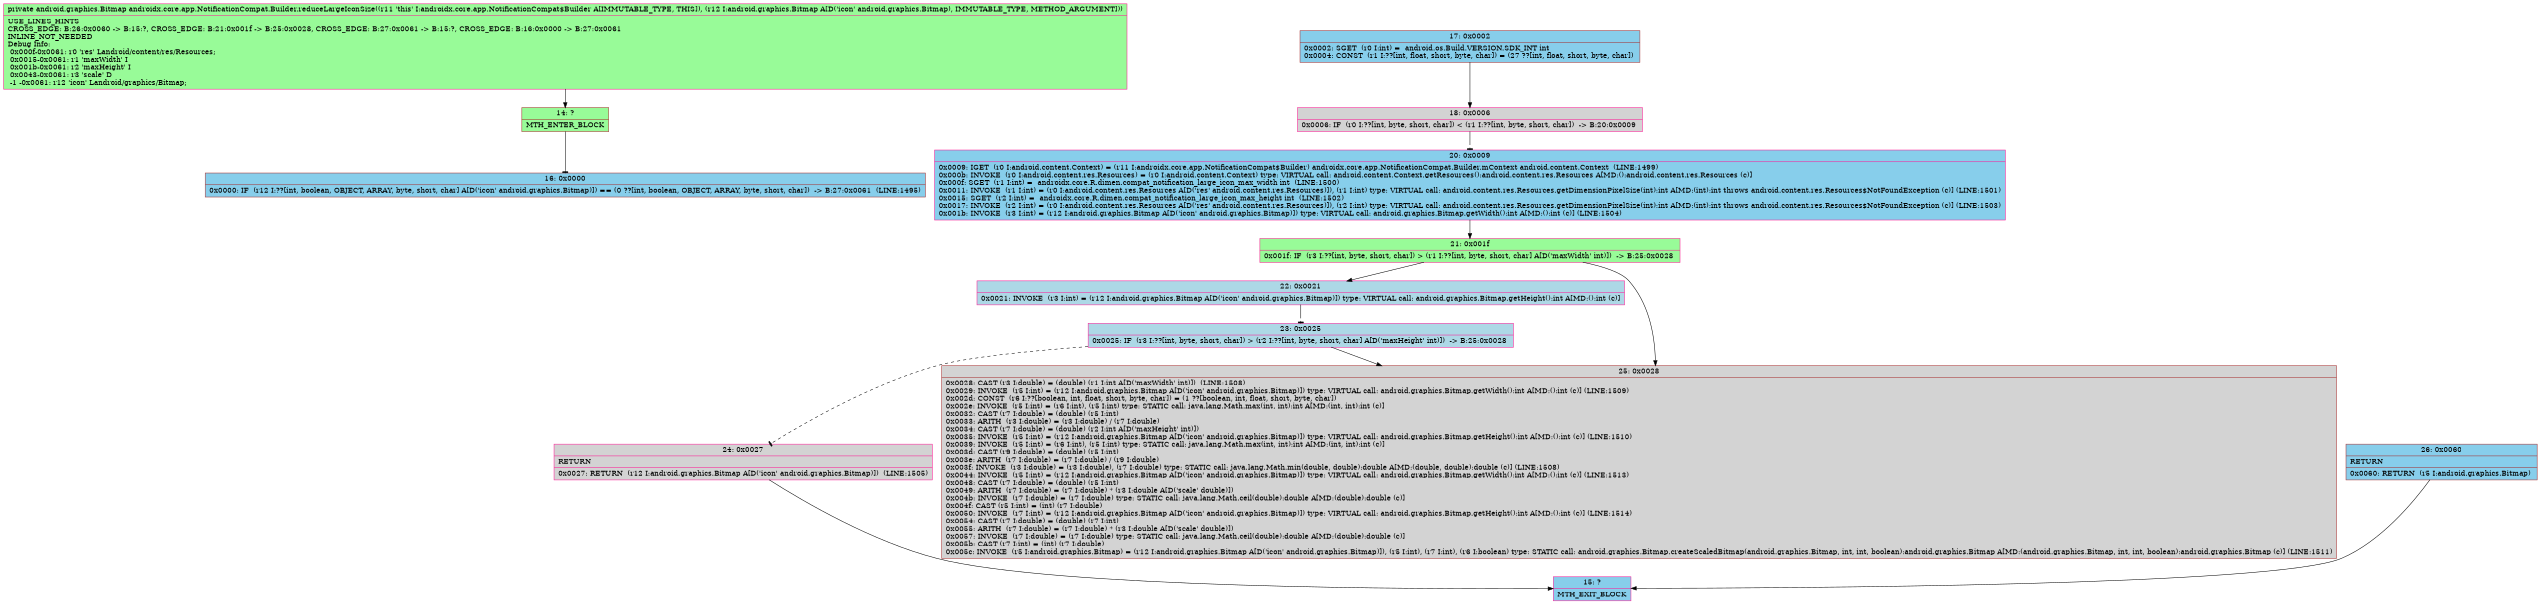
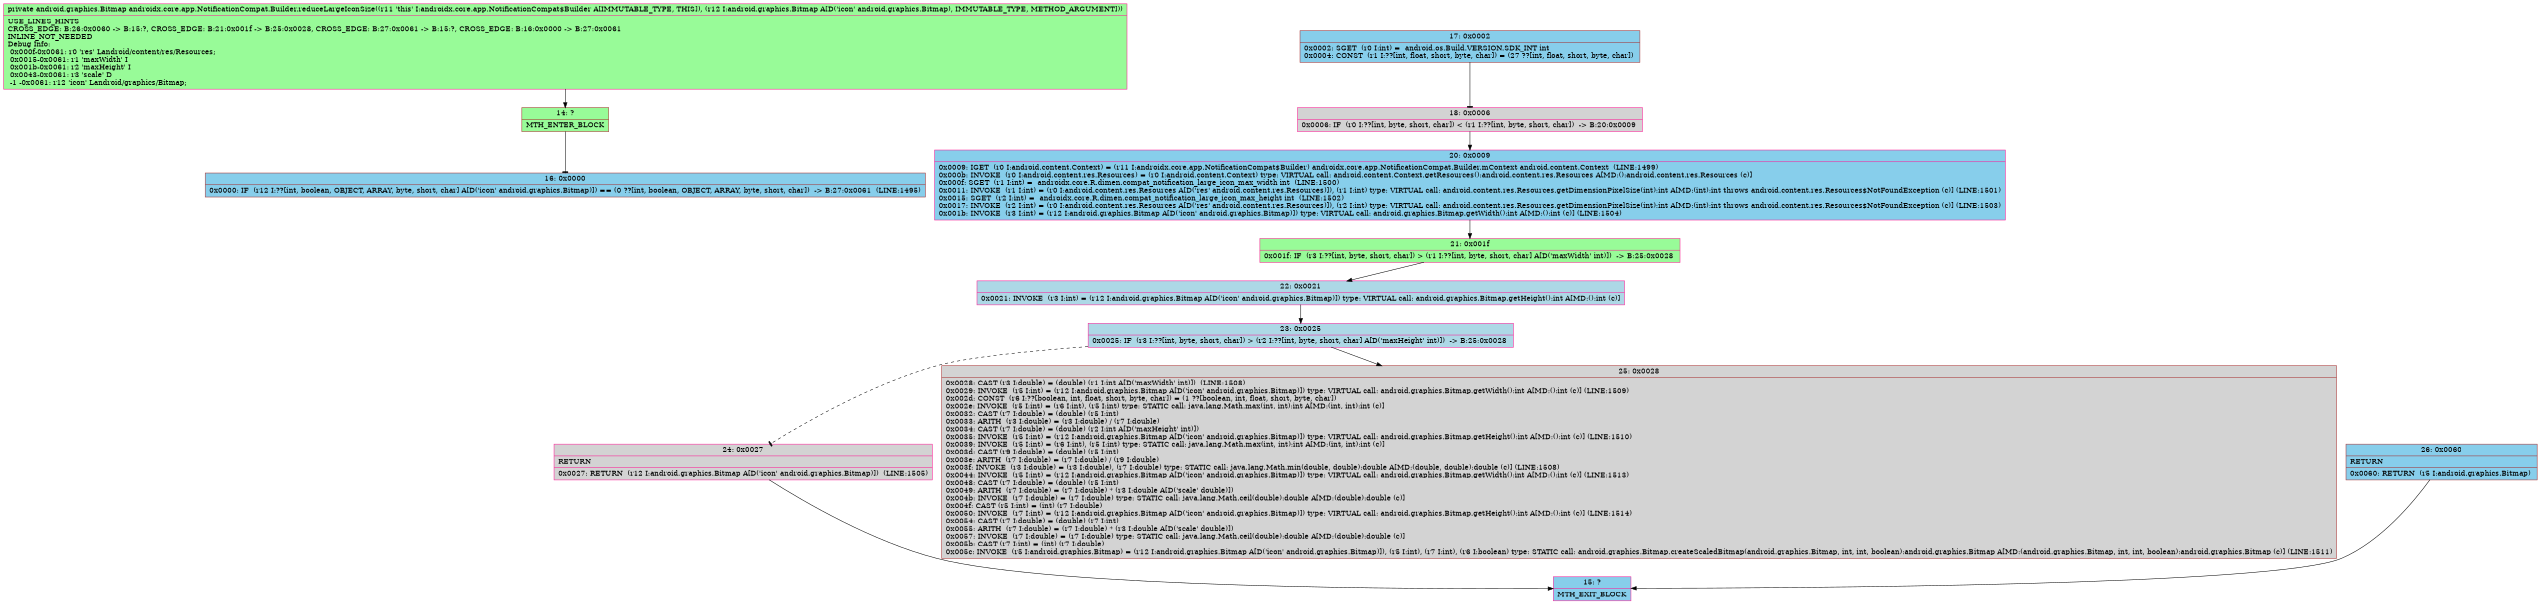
edge "17: 0x0002" -> "18: 0x0006": arrowhead normal -> tee
edge "18: 0x0006" -> "20: 0x0009": arrowhead tee -> normal
edge "21: 0x001f" -> "25: 0x0028": removed
edge "22: 0x0021" -> "23: 0x0025": arrowhead tee -> normal
